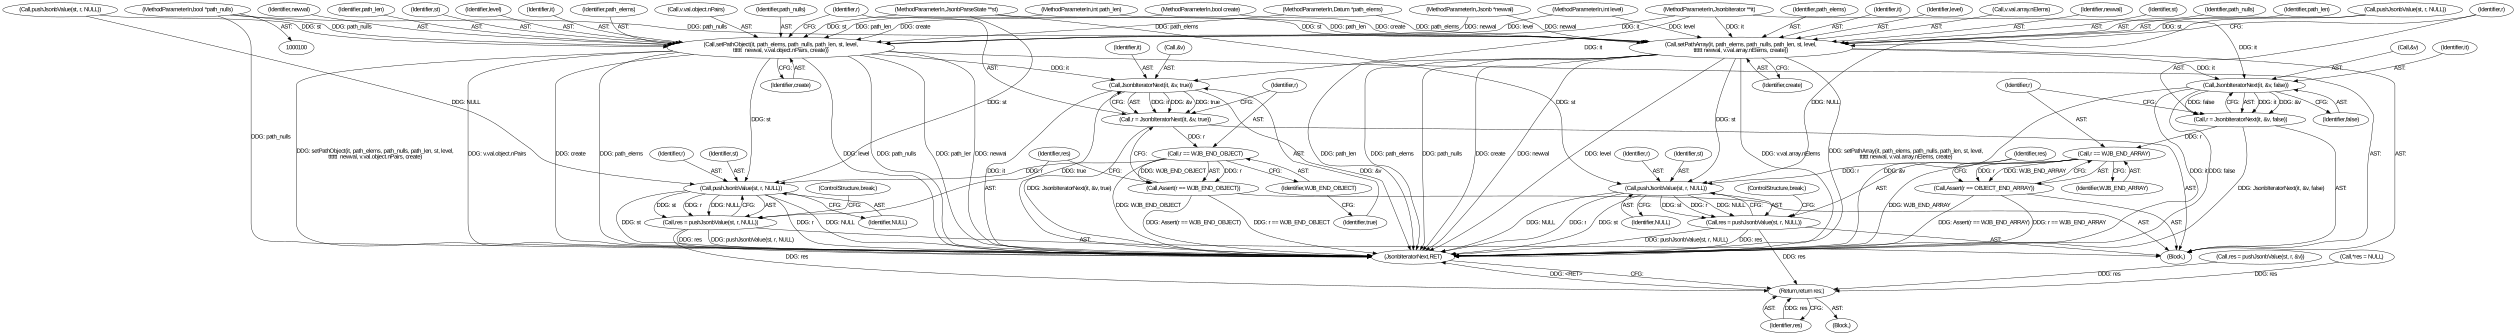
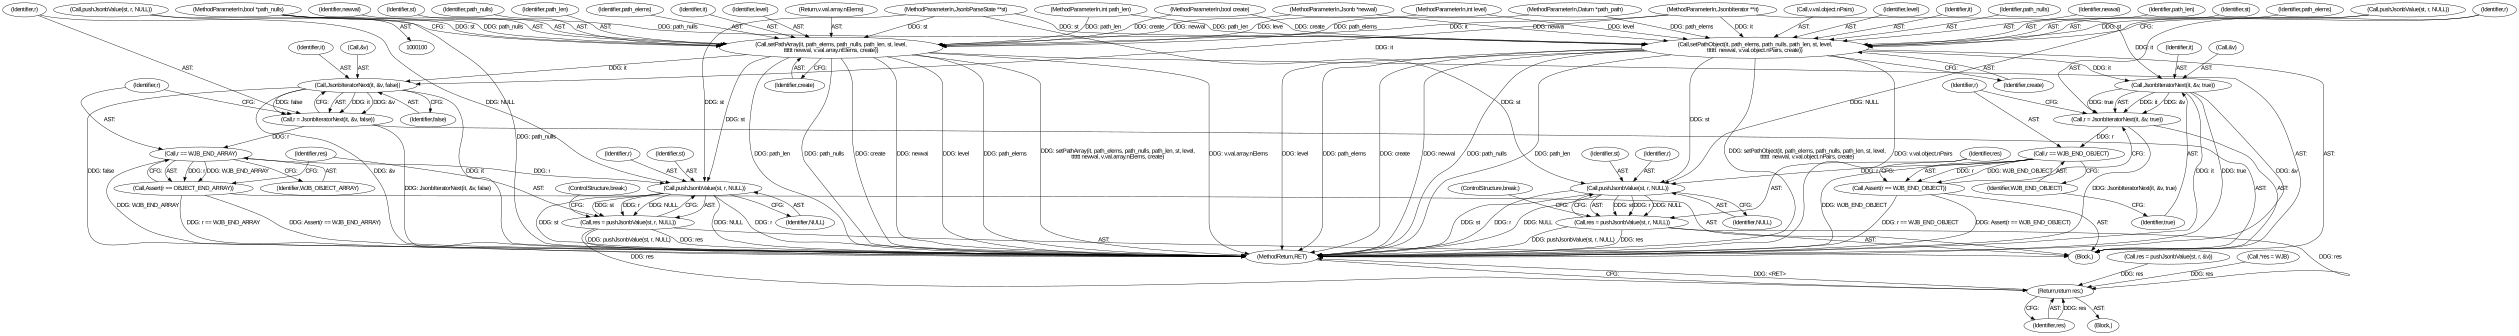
node "(MethodParameterIn,Datum *path_elems)": label "(MethodParameterIn,Datum *path_elems)" -> "(MethodParameterIn,Datum *path_path)"
node "(Call,v.val.array.nElems)": label "(Call,v.val.array.nElems)" -> "(Return,v.val.array.nElems)"
edge "(Call,r = JsonbIteratorNext(it, &v, true))" -> "(Call,JsonbIteratorNext(it, &v, true))": removed, label "CFG:"
node "(Identifier,WJB_END_ARRAY)": label "(Identifier,WJB_END_ARRAY)" -> "(Identifier,WJB_OBJECT_ARRAY)"
node "(JsonbIteratorNext,RET)": label "(JsonbIteratorNext,RET)" -> "(MethodReturn,RET)"
node "(Call,*res = NULL)": label "(Call,*res = NULL)" -> "(Call,*res = WJB)"
